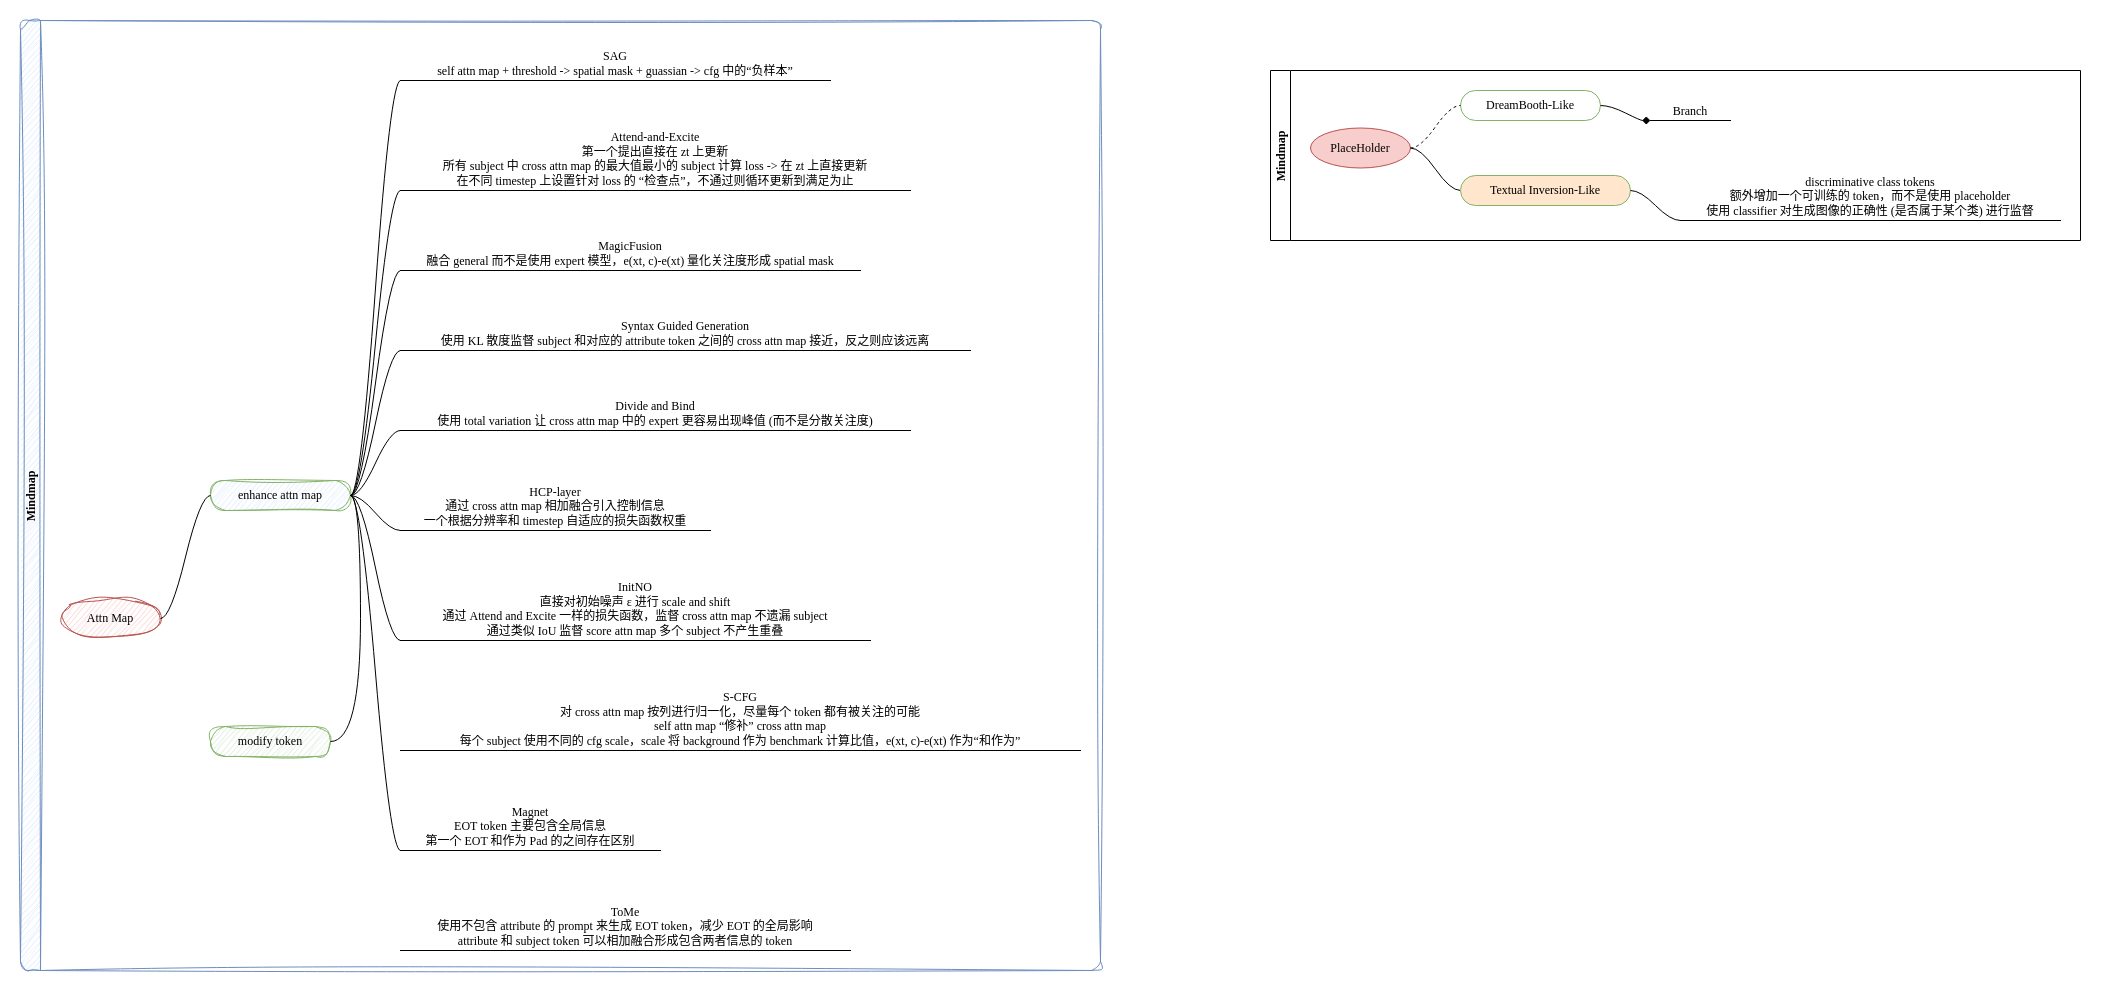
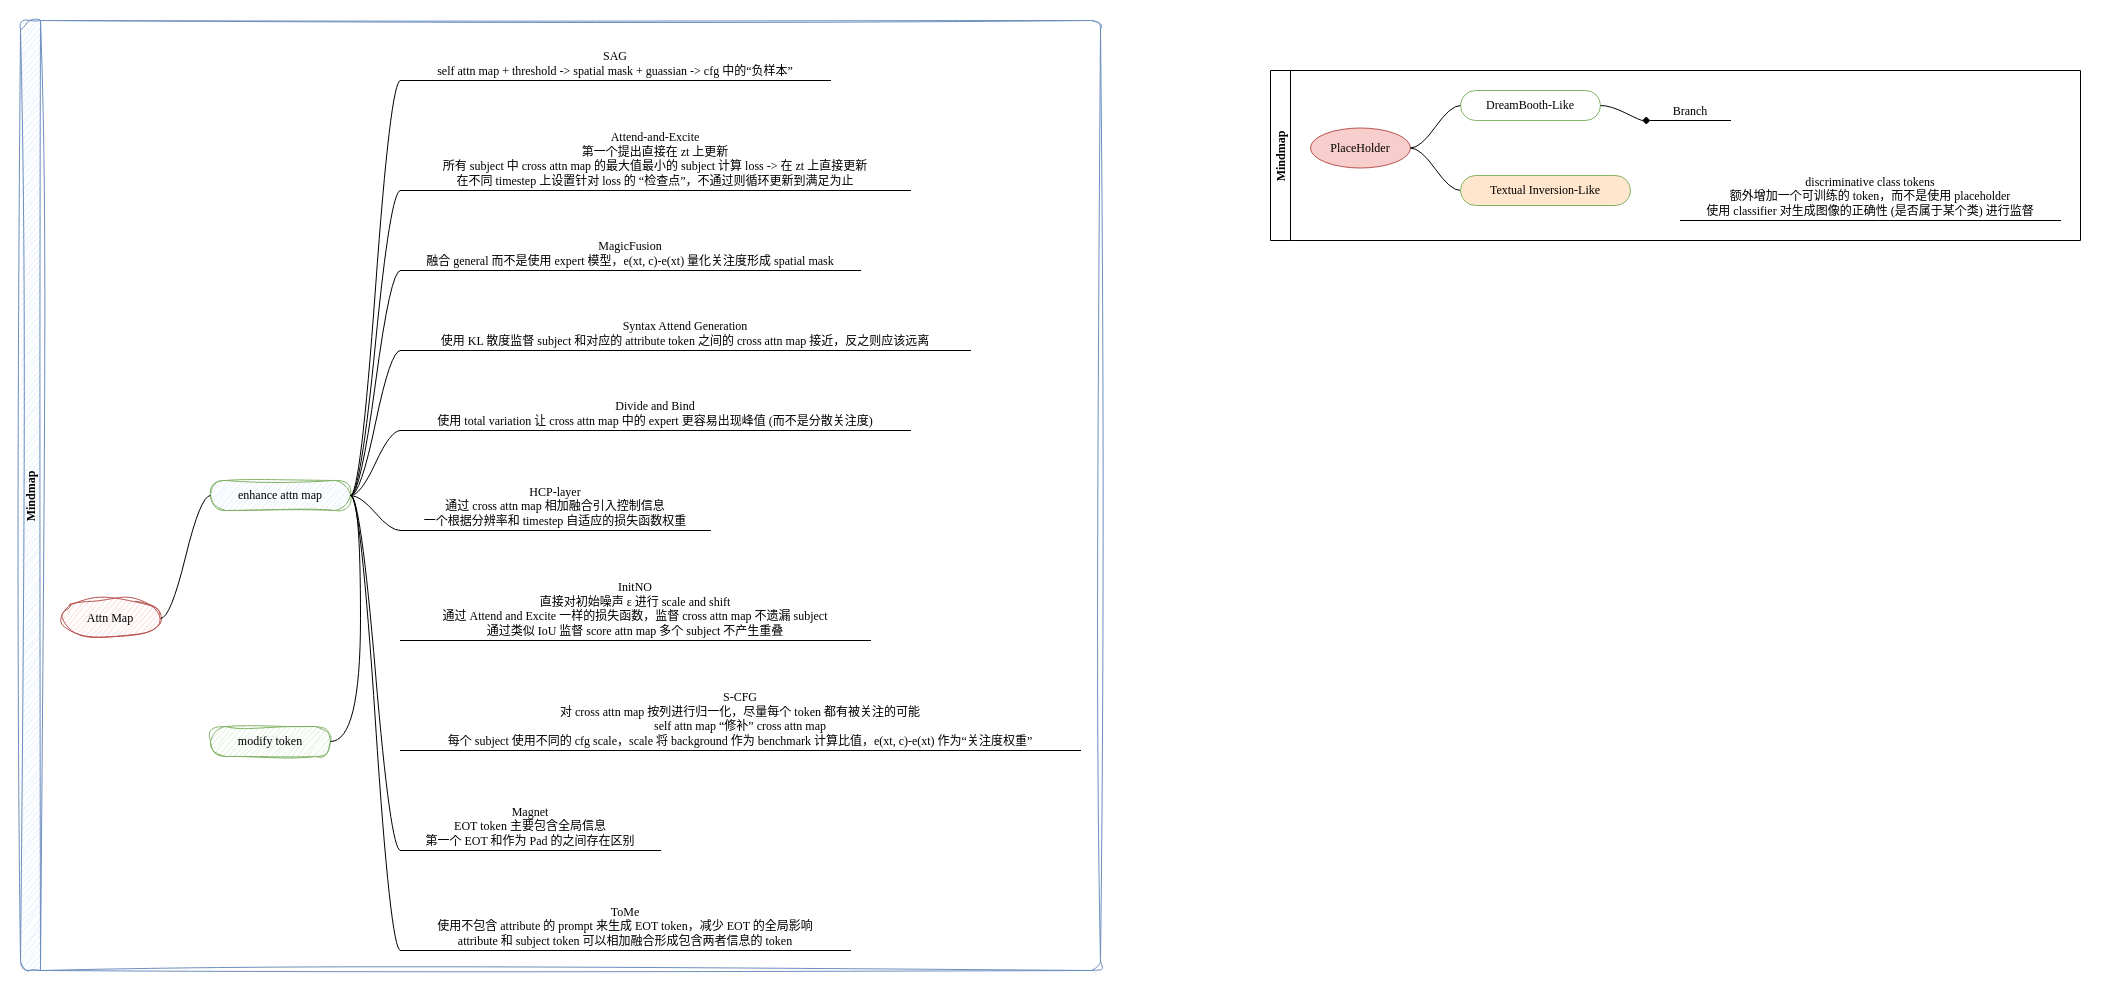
edge "DreamBooth-Like" -- "PlaceHolder": style dashed -> solid
edge "Textual Inversion-Like" -- "discriminative class tokens 额外增加一个可训练的 token，而不是使用 placeholder 使用 classifier 对生成图像的正确性 (是否属于某个类) 进行监督": removed
node "Syntax Guided Generation 使用 KL 散度监督 subject 和对应的 attribute token 之间的 cross attn map 接近，反之则应该远离": label "Syntax Guided Generation 使用 KL 散度监督 subject 和对应的 attribute token 之间的 cross attn map 接近，反之则应该远离" -> "Syntax Attend Generation 使用 KL 散度监督 subject 和对应的 attribute token 之间的 cross attn map 接近，反之则应该远离"
edge "enhance attn map" -- "InitNO 直接对初始噪声 ε 进行 scale and shift 通过 Attend and Excite 一样的损失函数，监督 cross attn map 不遗漏 subject 通过类似 IoU 监督 score attn map 多个 subject 不产生重叠": removed
node "S-CFG 对 cross attn map 按列进行归一化，尽量每个 token 都有被关注的可能 self attn map “修补” cross attn map 每个 subject 使用不同的 cfg scale，scale 将 background 作为 benchmark 计算比值，e(xt, c)-e(xt) 作为“和作为”": label "S-CFG 对 cross attn map 按列进行归一化，尽量每个 token 都有被关注的可能 self attn map “修补” cross attn map 每个 subject 使用不同的 cfg scale，scale 将 background 作为 benchmark 计算比值，e(xt, c)-e(xt) 作为“和作为”" -> "S-CFG 对 cross attn map 按列进行归一化，尽量每个 token 都有被关注的可能 self attn map “修补” cross attn map 每个 subject 使用不同的 cfg scale，scale 将 background 作为 benchmark 计算比值，e(xt, c)-e(xt) 作为“关注度权重”"
edge "enhance attn map" -- "ToMe 使用不包含 attribute 的 prompt 来生成 EOT token，减少 EOT 的全局影响 attribute 和 subject token 可以相加融合形成包含两者信息的 token": added
